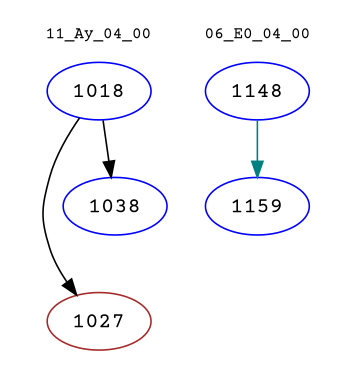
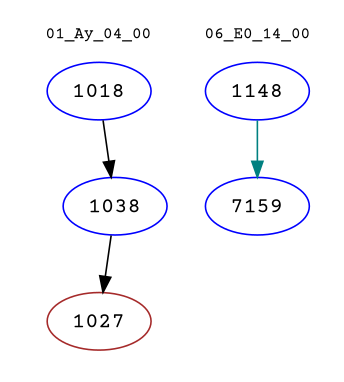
cluster "11_Ay_04_00": label "11_Ay_04_00" -> "01_Ay_04_00"
cluster "06_E0_04_00": label "06_E0_04_00" -> "06_E0_14_00"
edge "1018" -> "1027": now "1038" -> "1027"
node "1159": label "1159" -> "7159"
